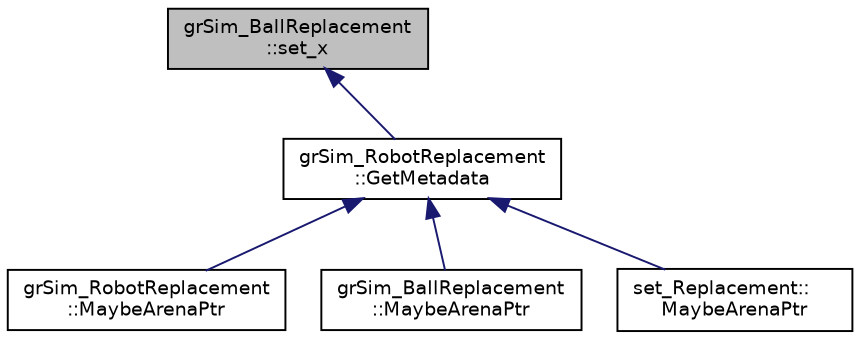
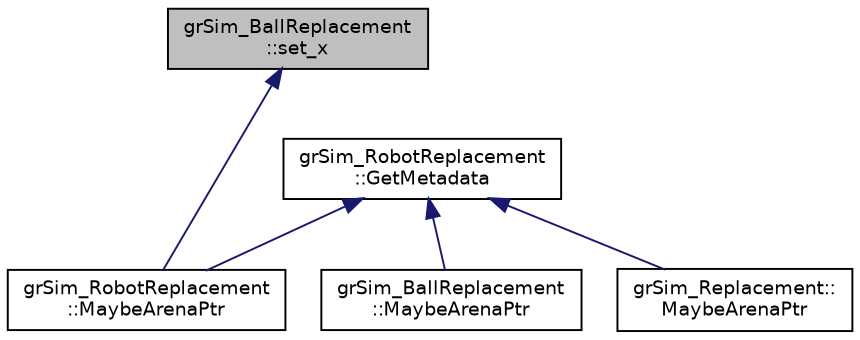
edge "grSim_RobotReplacement ::GetMetadata" -> "grSim_BallReplacement ::set_x": now "grSim_RobotReplacement ::MaybeArenaPtr" -> "grSim_BallReplacement ::set_x"
node "set_Replacement:: MaybeArenaPtr": label "set_Replacement:: MaybeArenaPtr" -> "grSim_Replacement:: MaybeArenaPtr"
